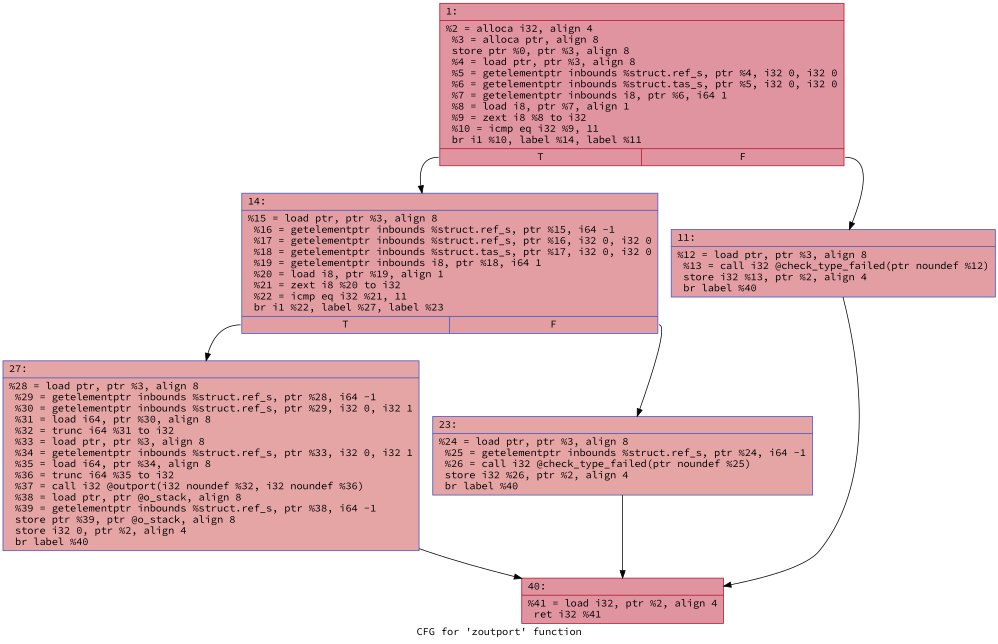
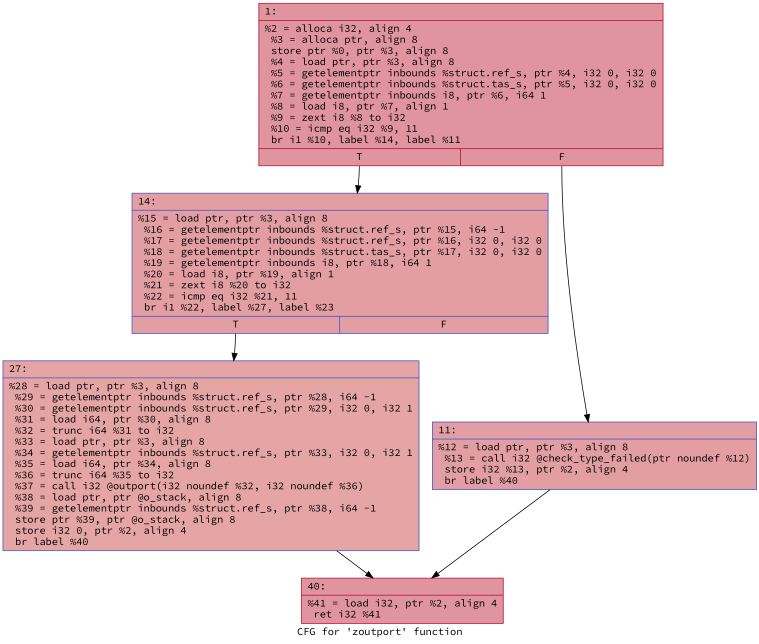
node "23:": removed
